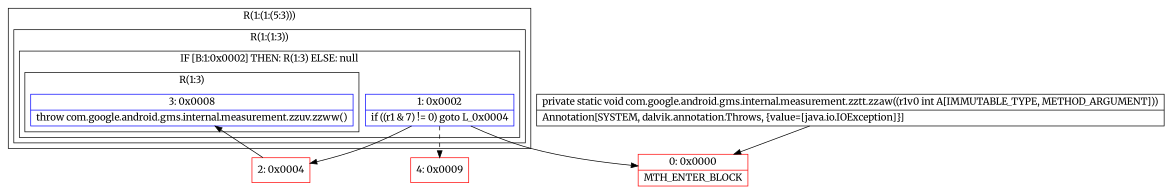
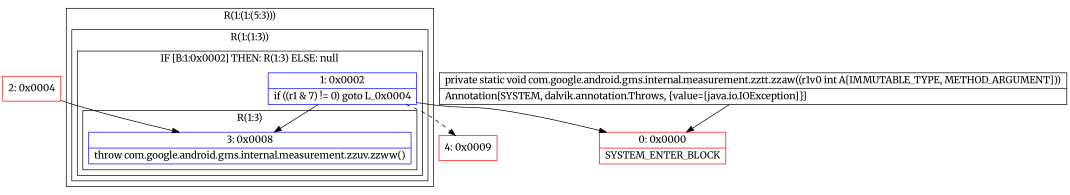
edge "1: 0x0002" -> "2: 0x0004": now "1: 0x0002" -> "3: 0x0008"
node "0: 0x0000": text "MTH_ENTER_BLOCK" -> "SYSTEM_ENTER_BLOCK"
